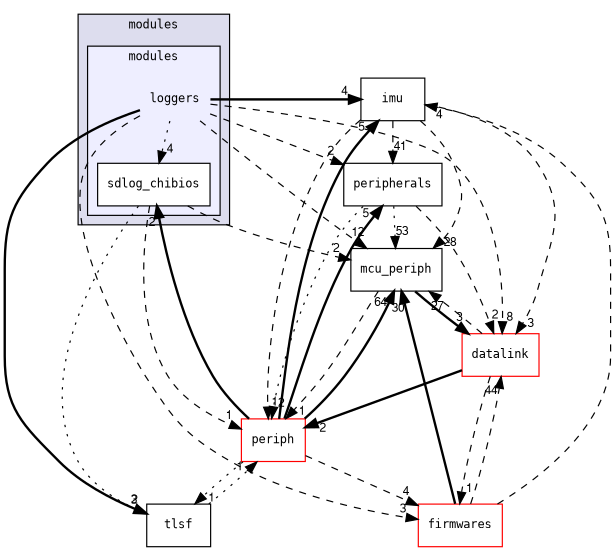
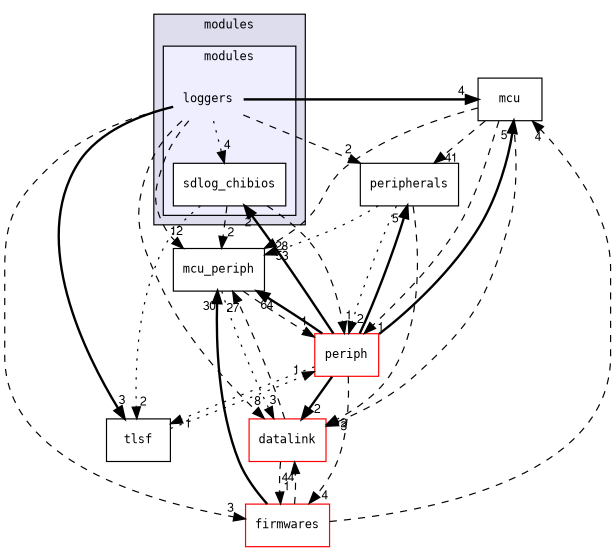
node "imu": label "imu" -> "mcu"
edge "mcu_periph" -> "datalink": style bold -> dotted
edge "datalink" -> "periph": reversed
